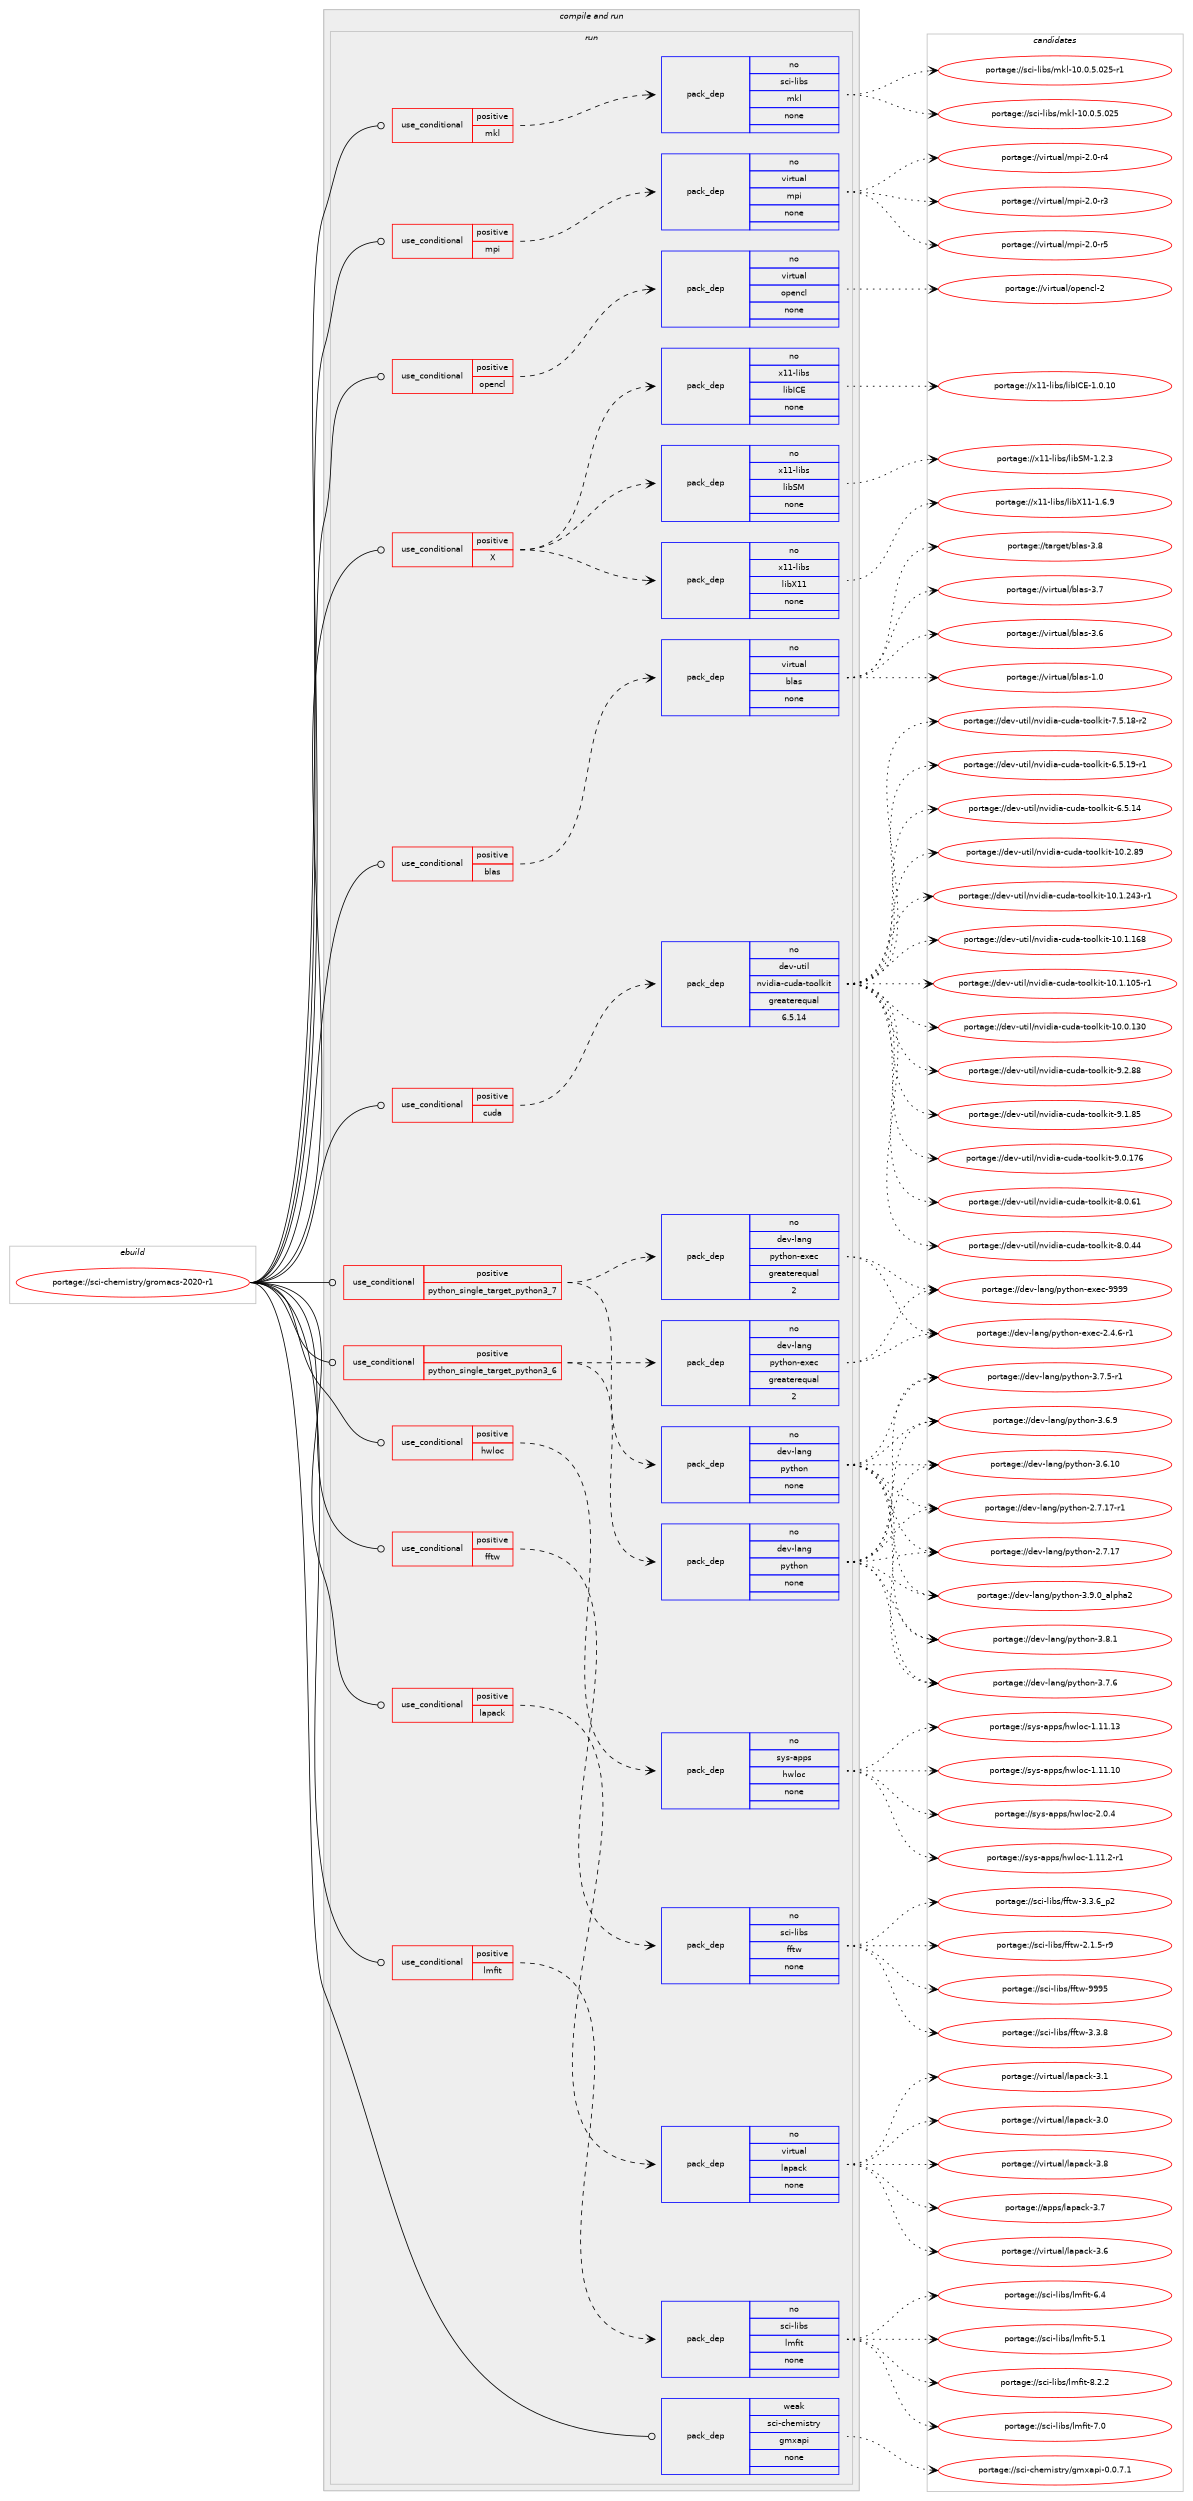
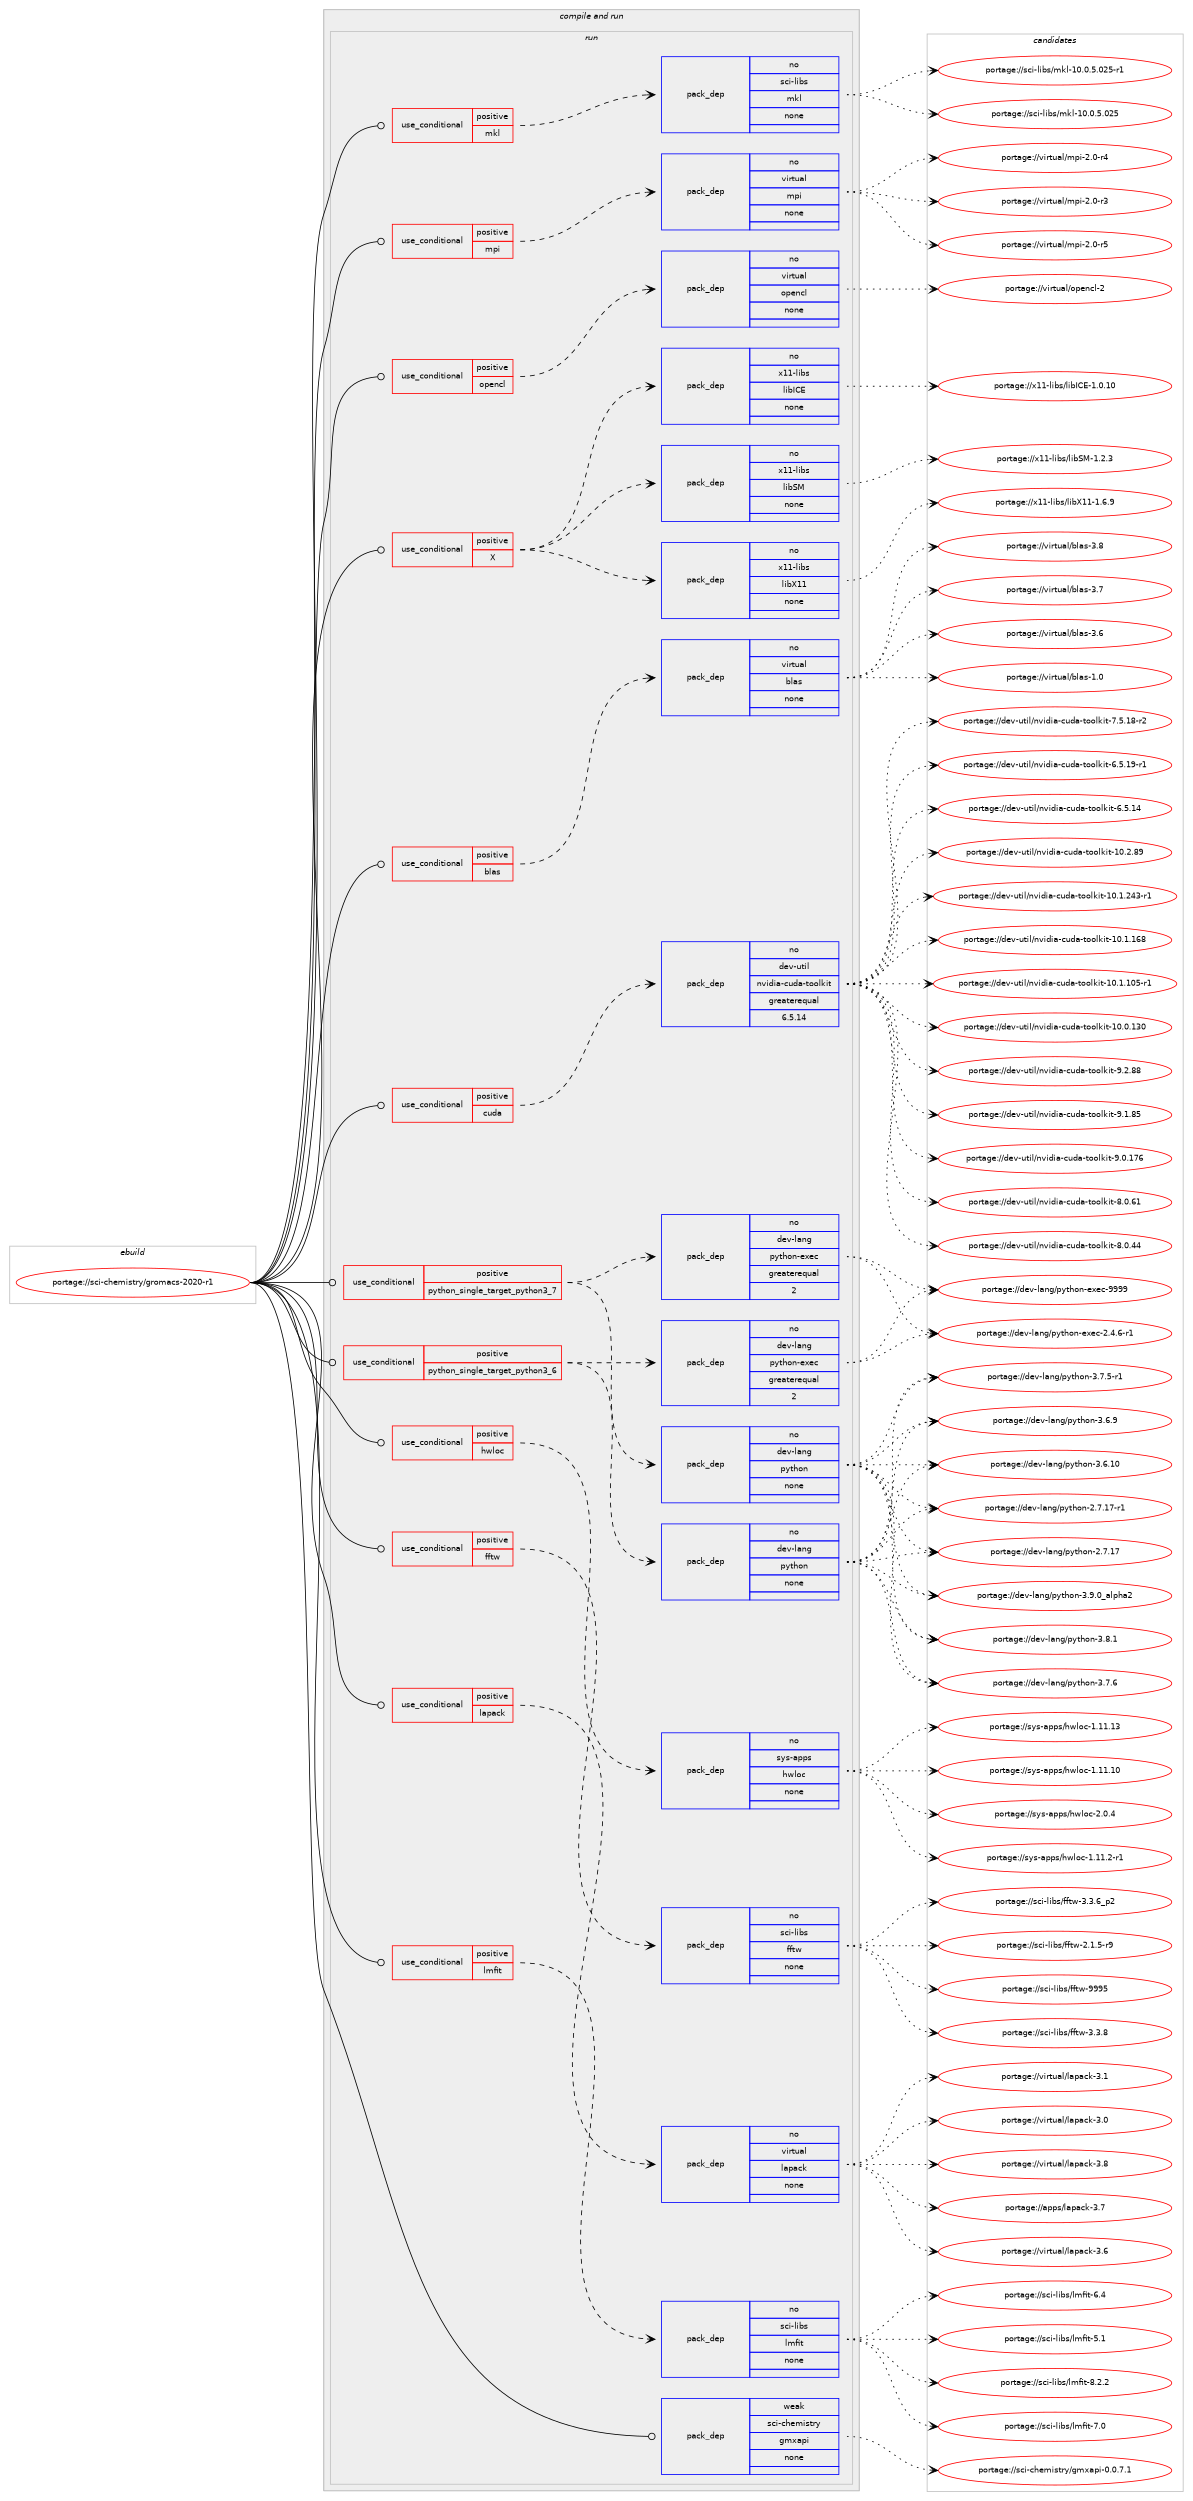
node "portage://target/blas-3.8": label "portage://target/blas-3.8" -> "portage://virtual/blas-3.8"
